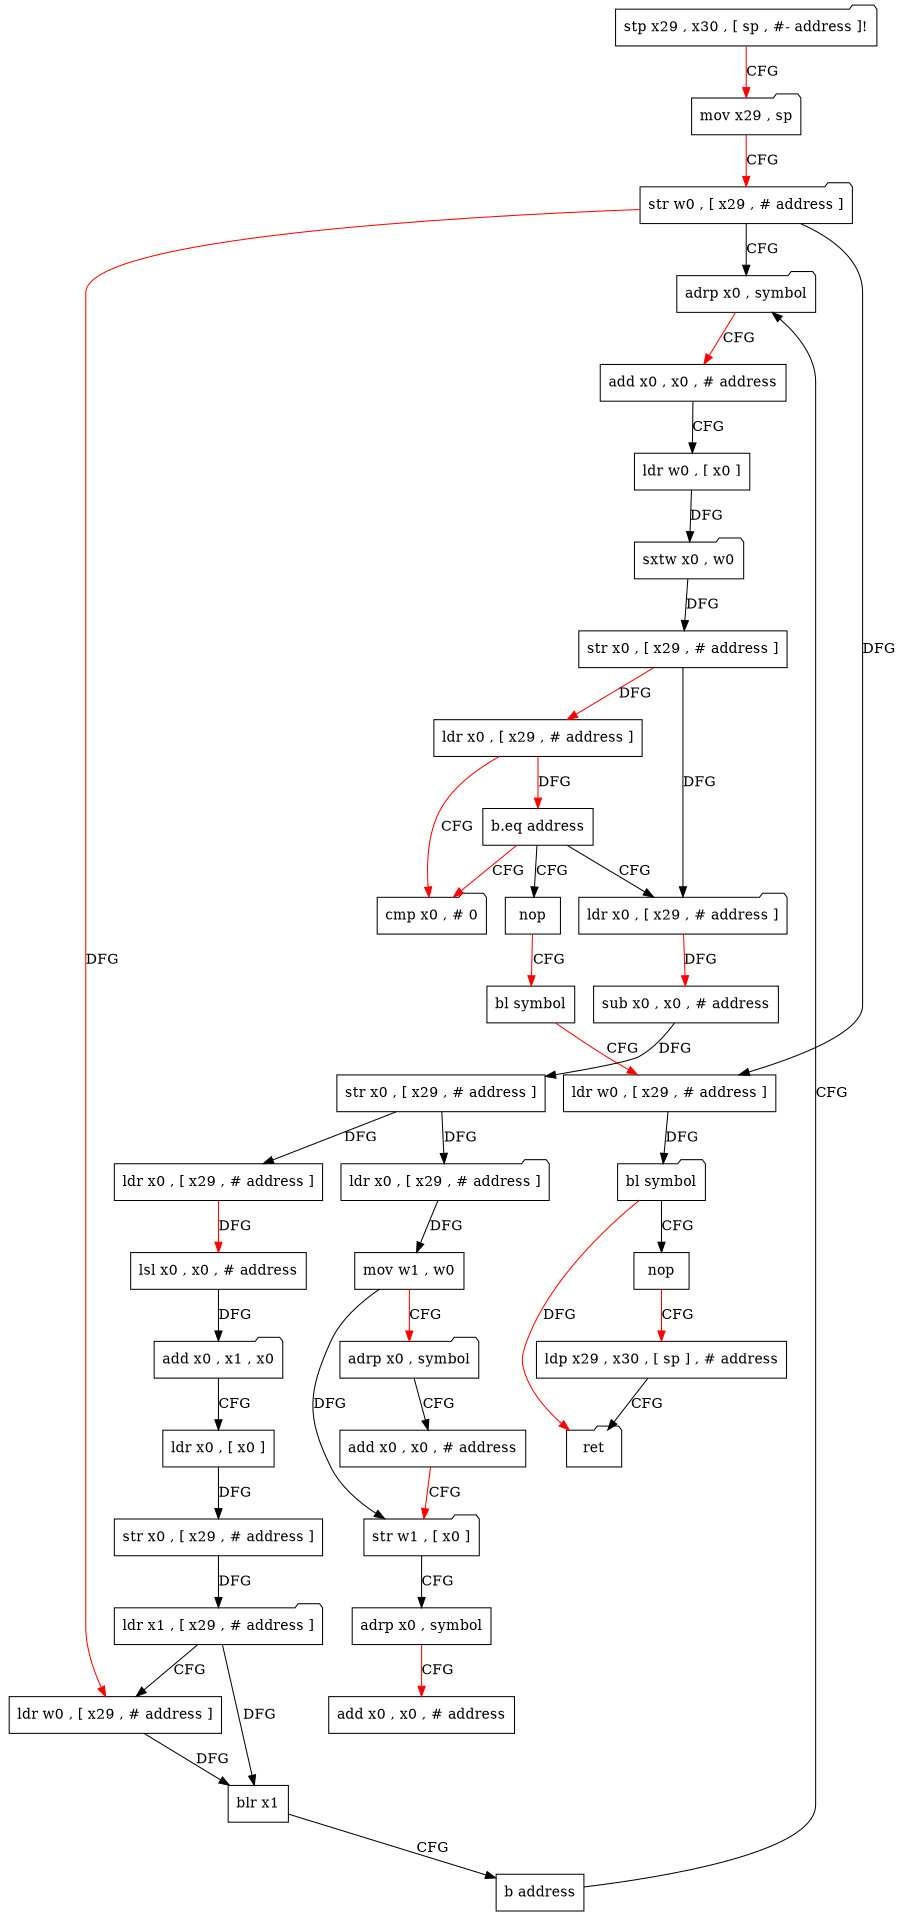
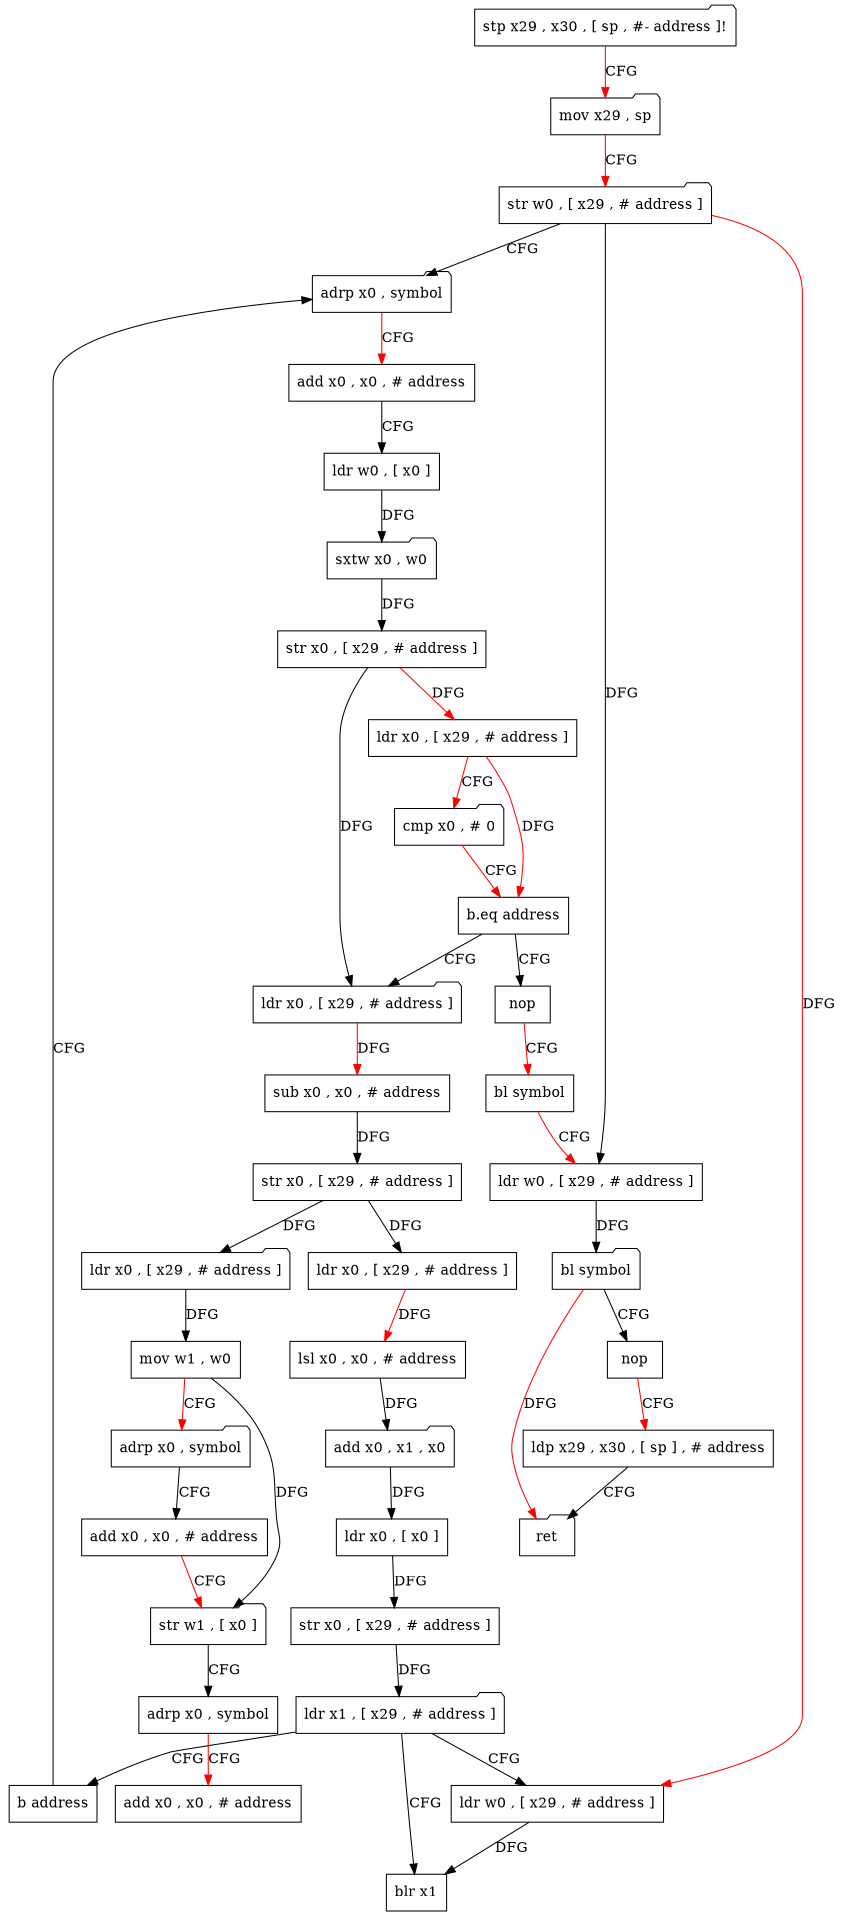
edge "b.eq address" -> "cmp x0 , # 0": reversed
edge "add x0 , x1 , x0" -> "ldr x0 , [ x0 ]": label "CFG" -> "DFG"
edge "ldr x1 , [ x29 , # address ]" -> "blr x1": label "DFG" -> "CFG"
edge "blr x1" -> "b address": now "ldr x1 , [ x29 , # address ]" -> "b address"
